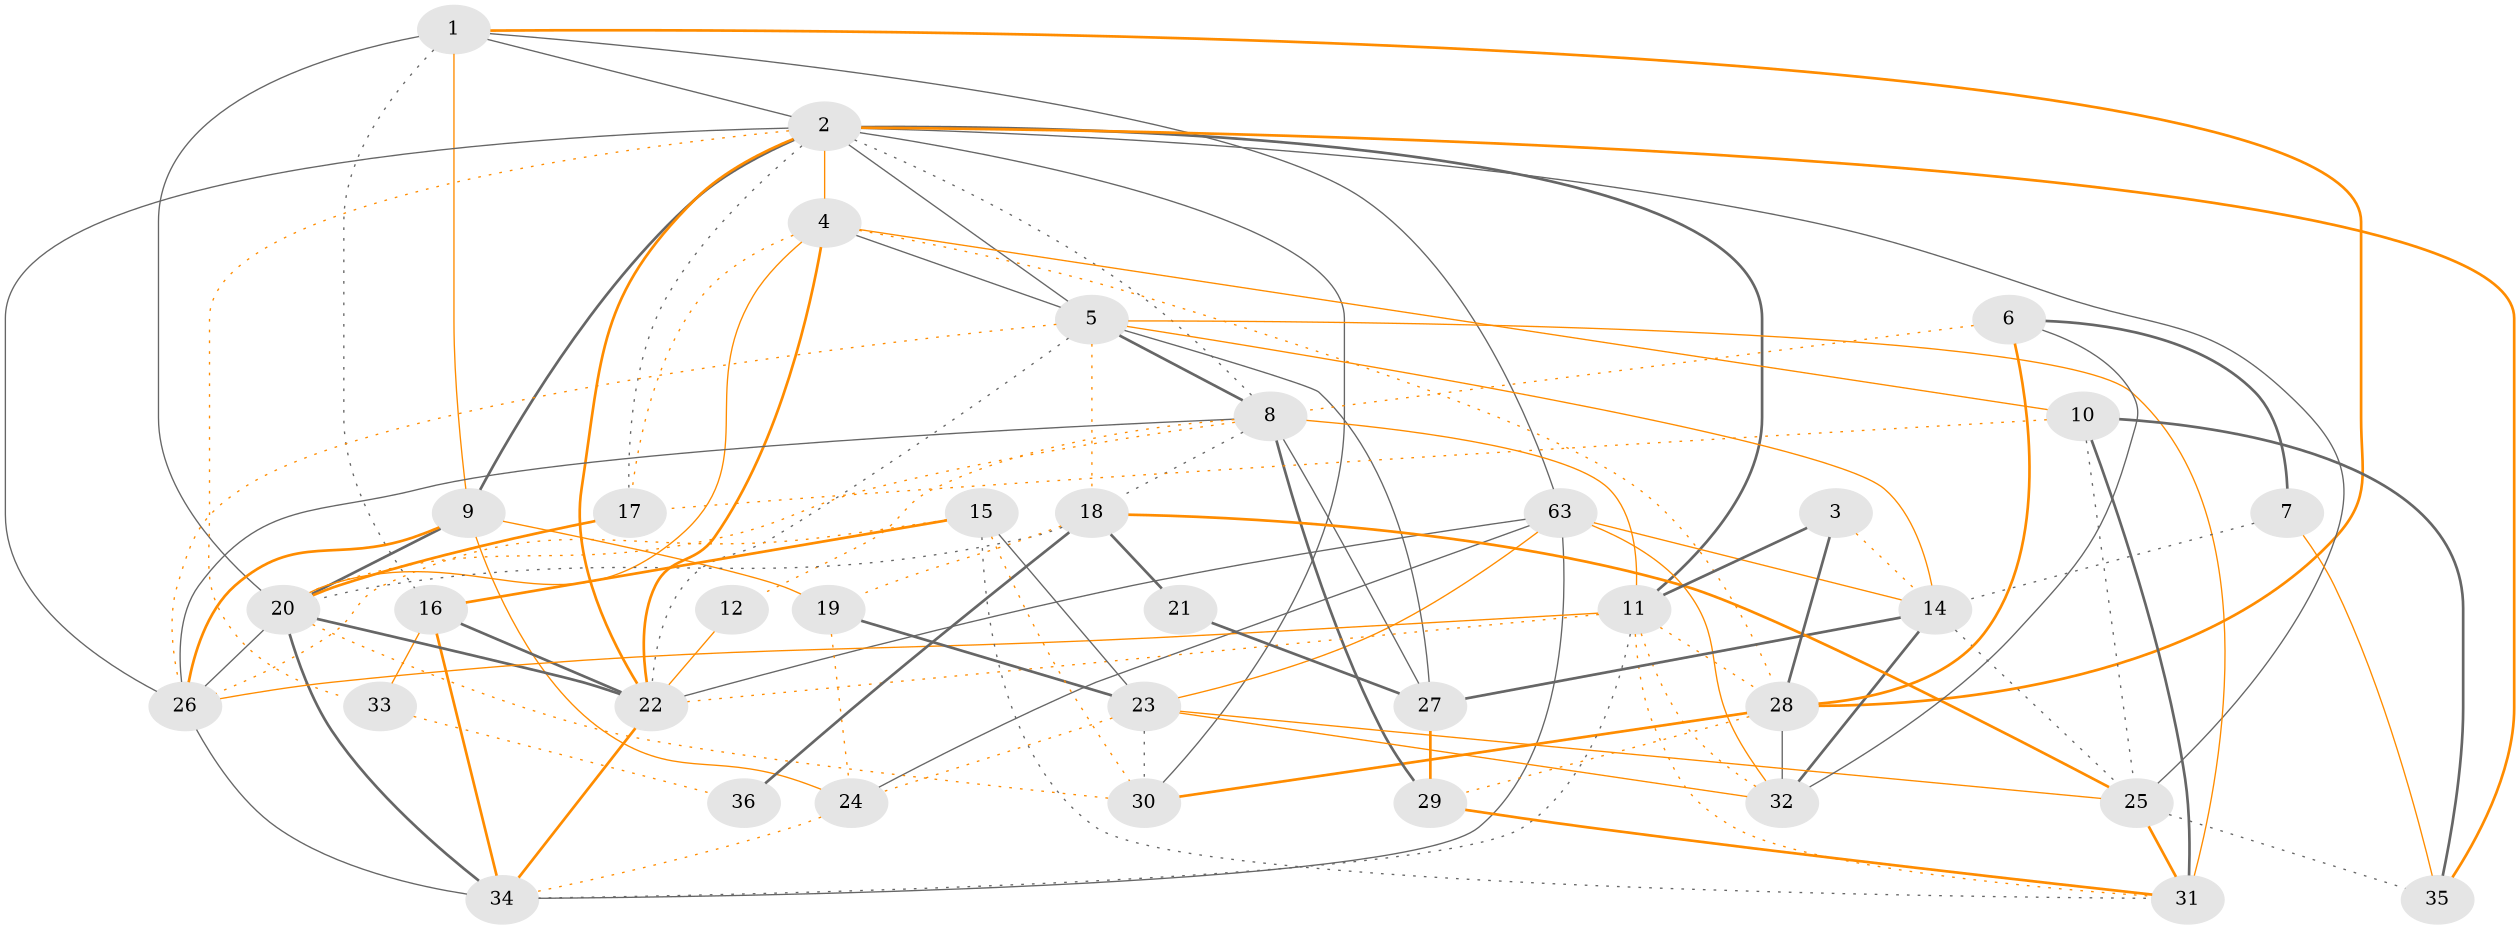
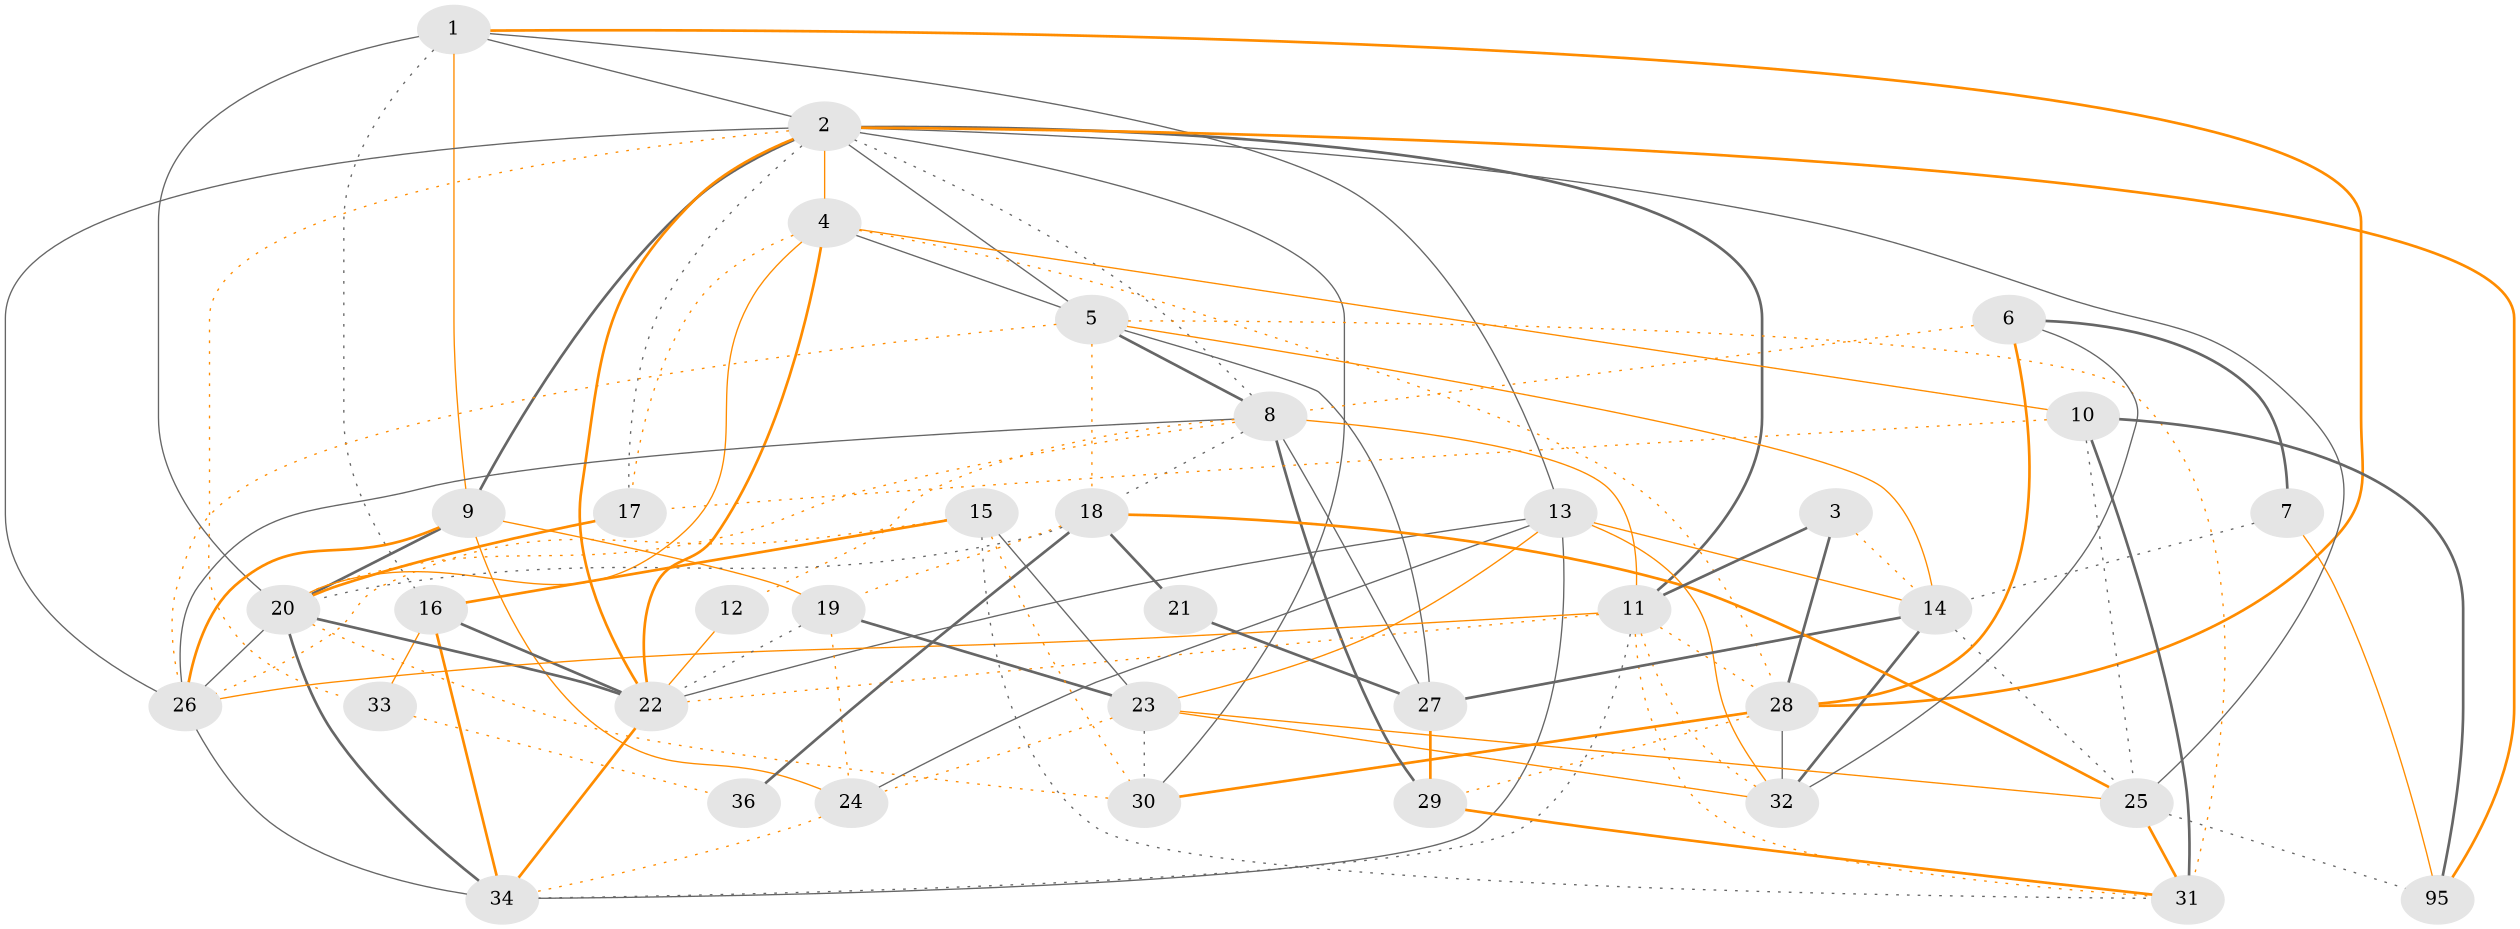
edge "5" -- "31": style solid -> dotted
edge "5" -- "22": now "19" -- "22"
node "63": label "63" -> "13"
node "35": label "35" -> "95"
